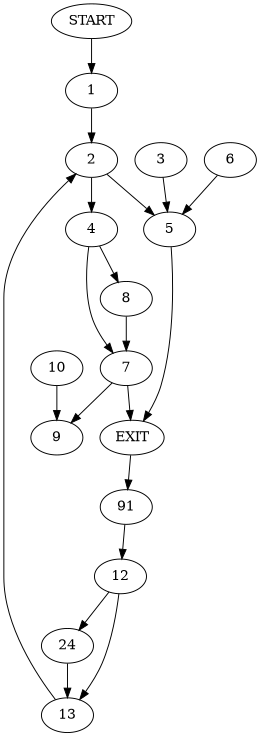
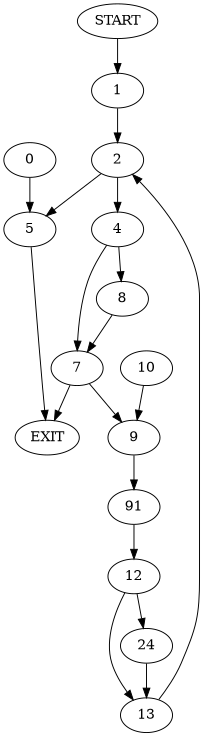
node "3": removed
node "6": label "6" -> "0"
edge "EXIT" -> "91": now "9" -> "91"
